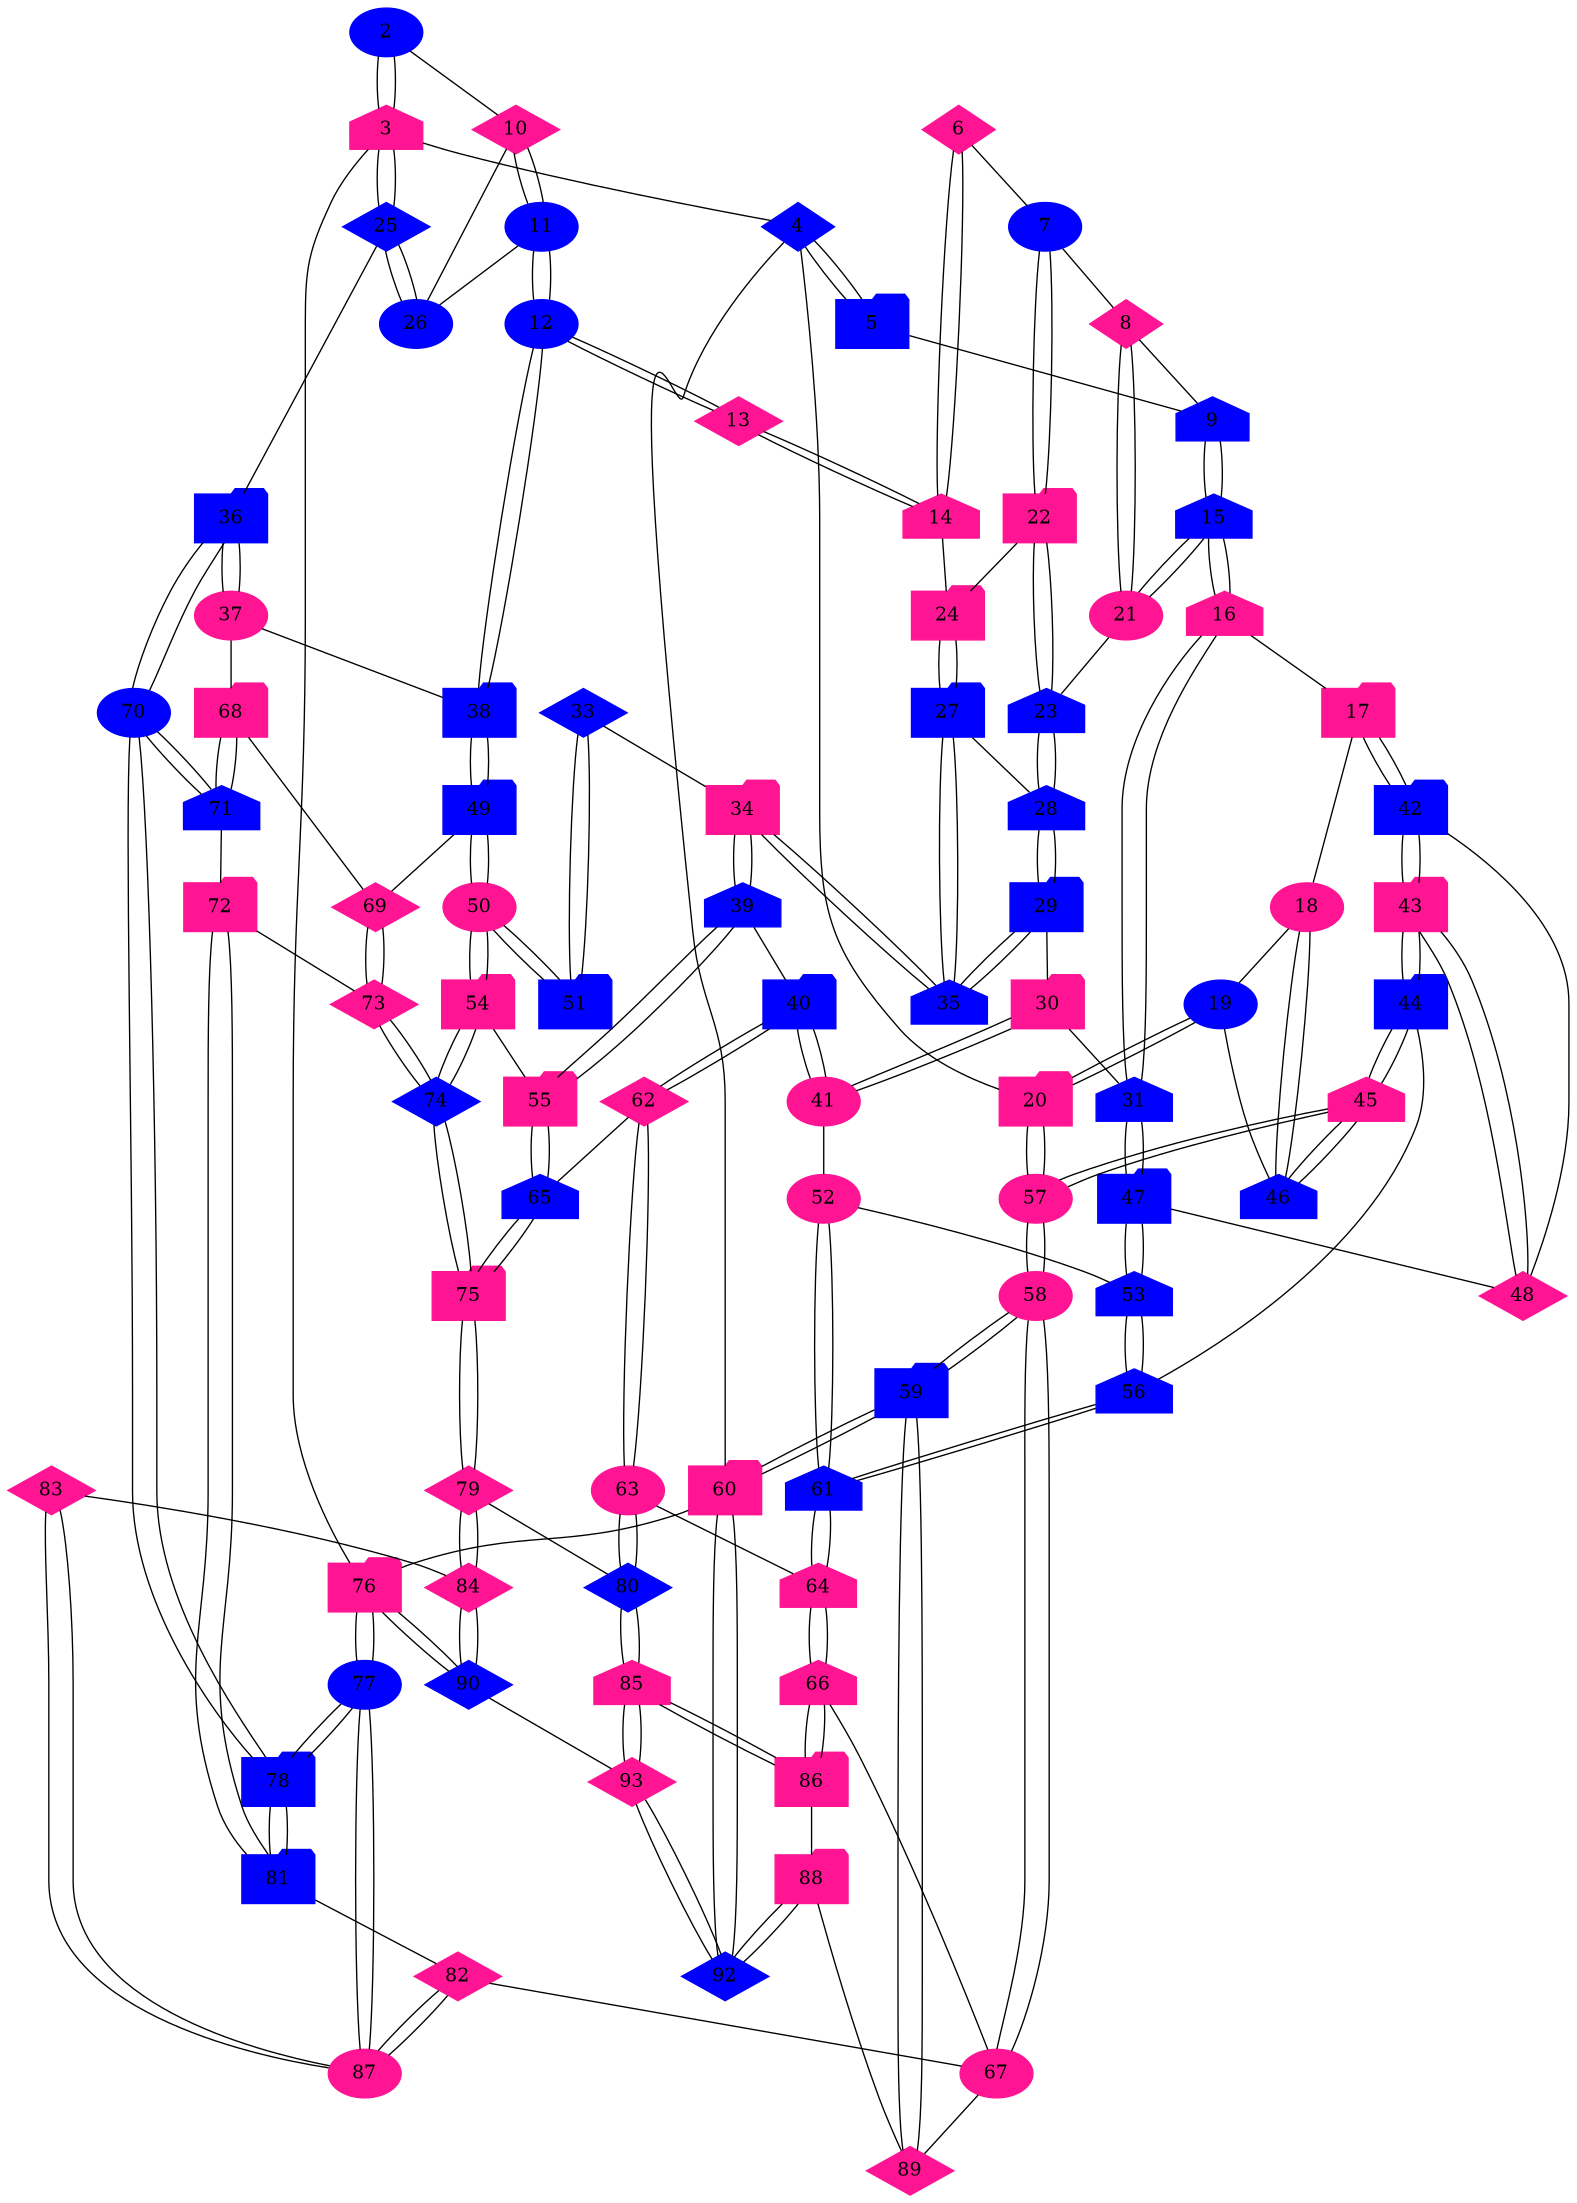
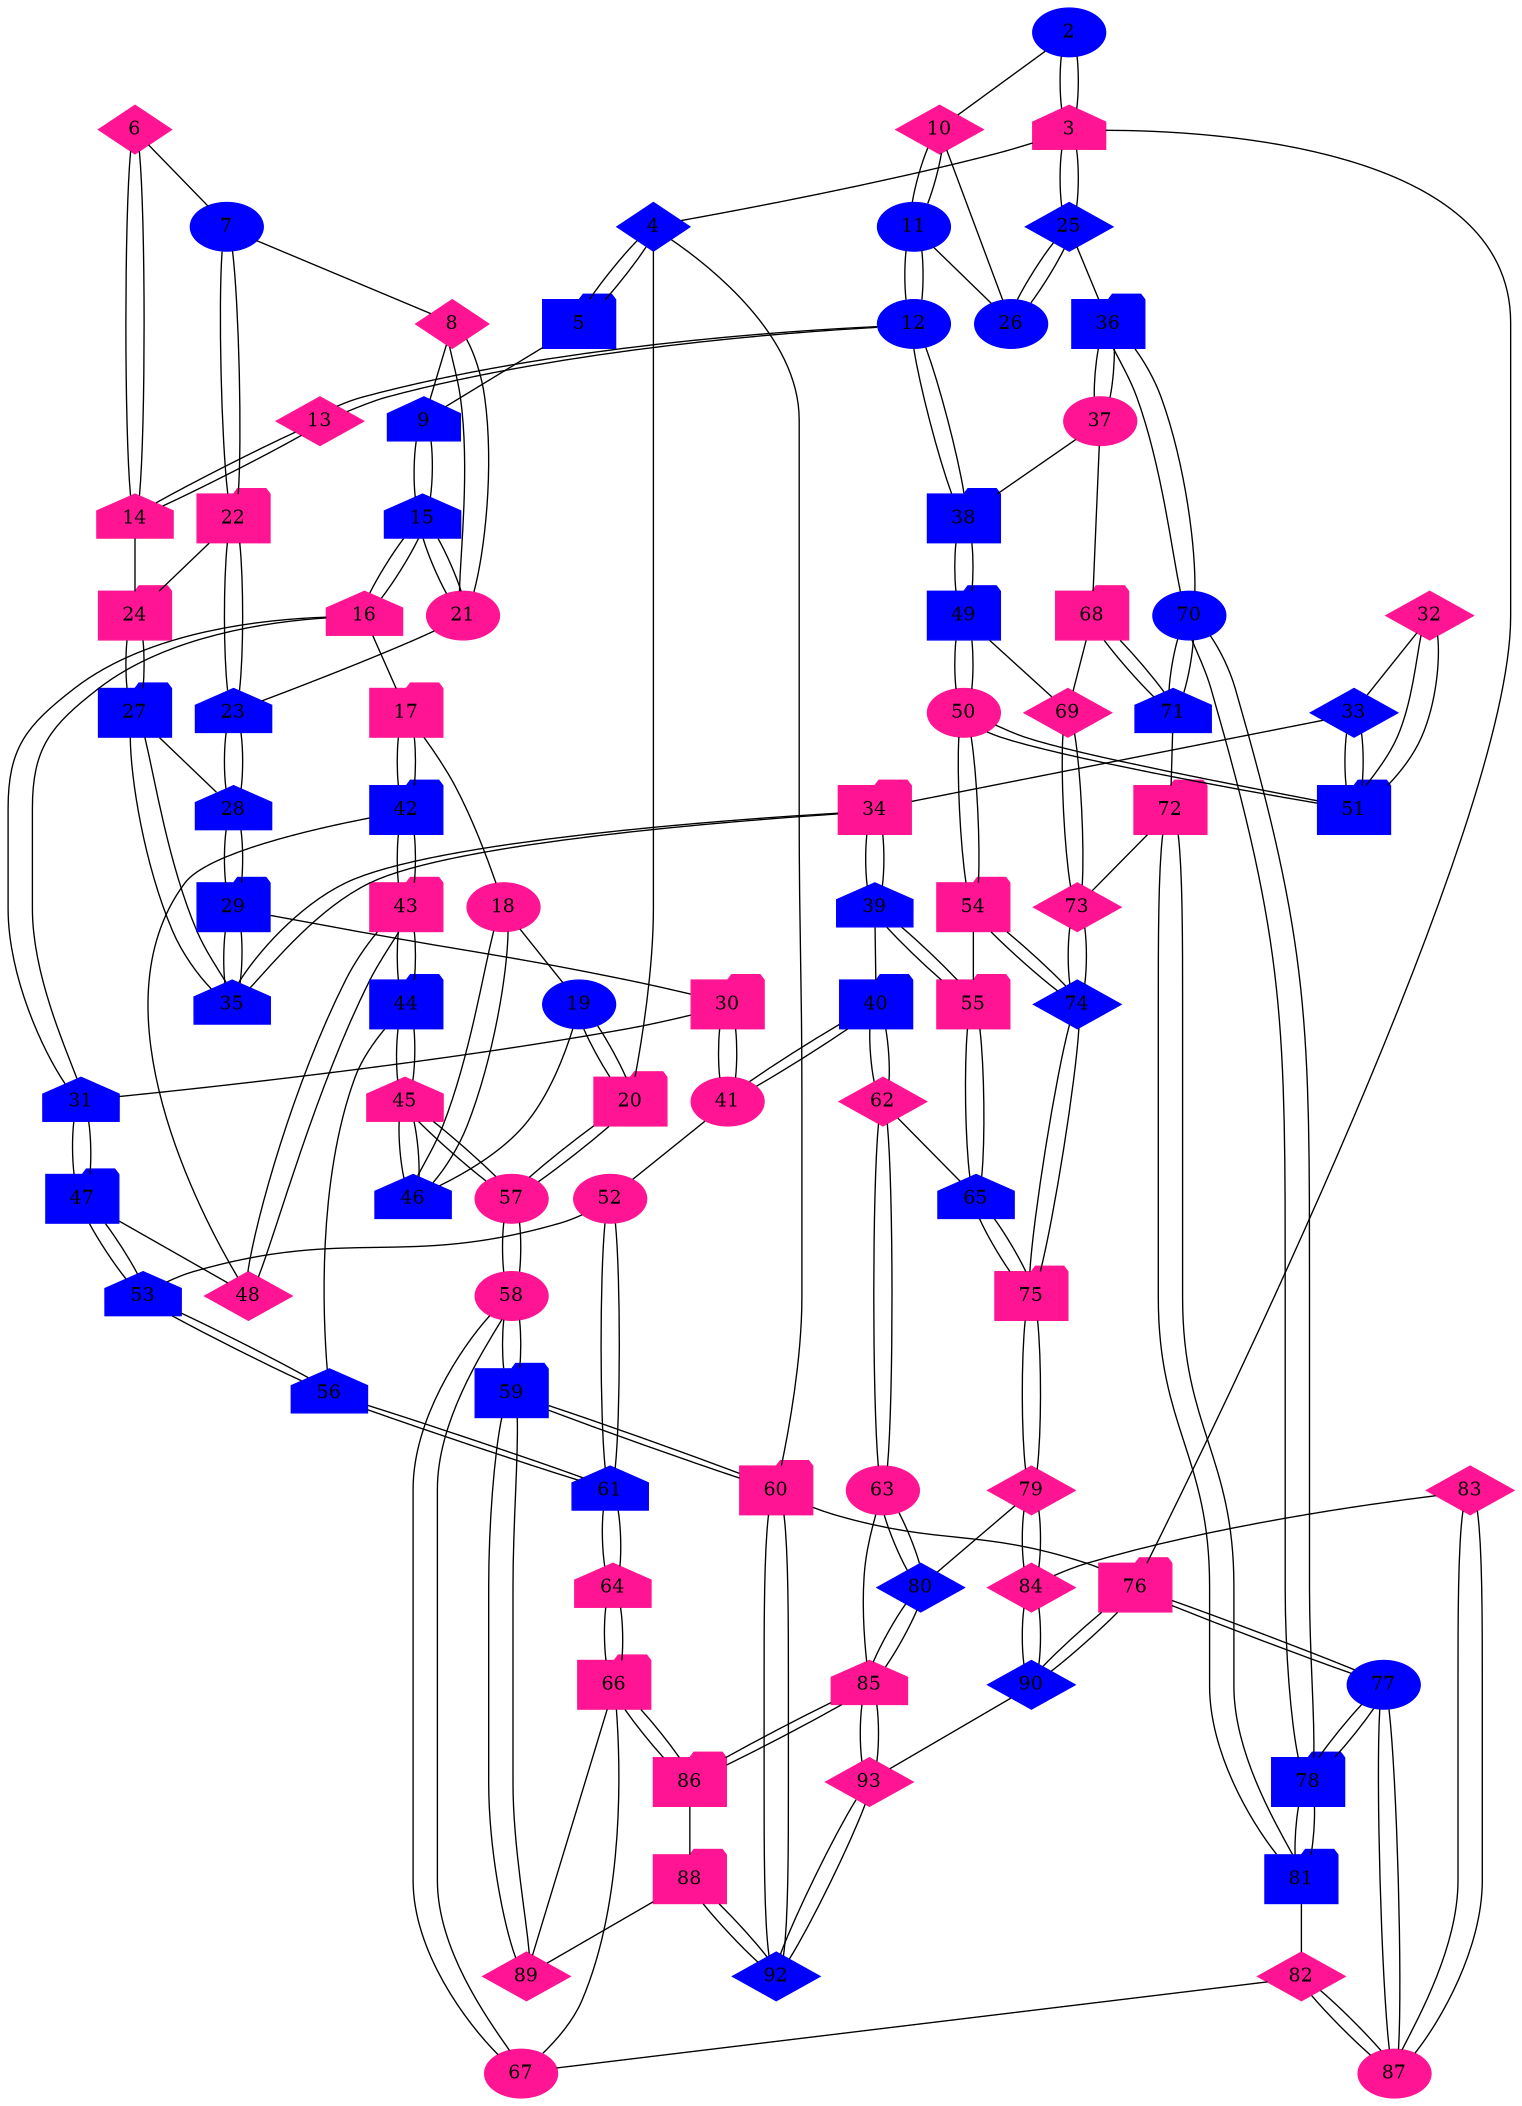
node "32": added
edge "63" -- "64": now "63" -- "85"
node "66": shape house -> folder
edge "67" -- "89": now "66" -- "89"
